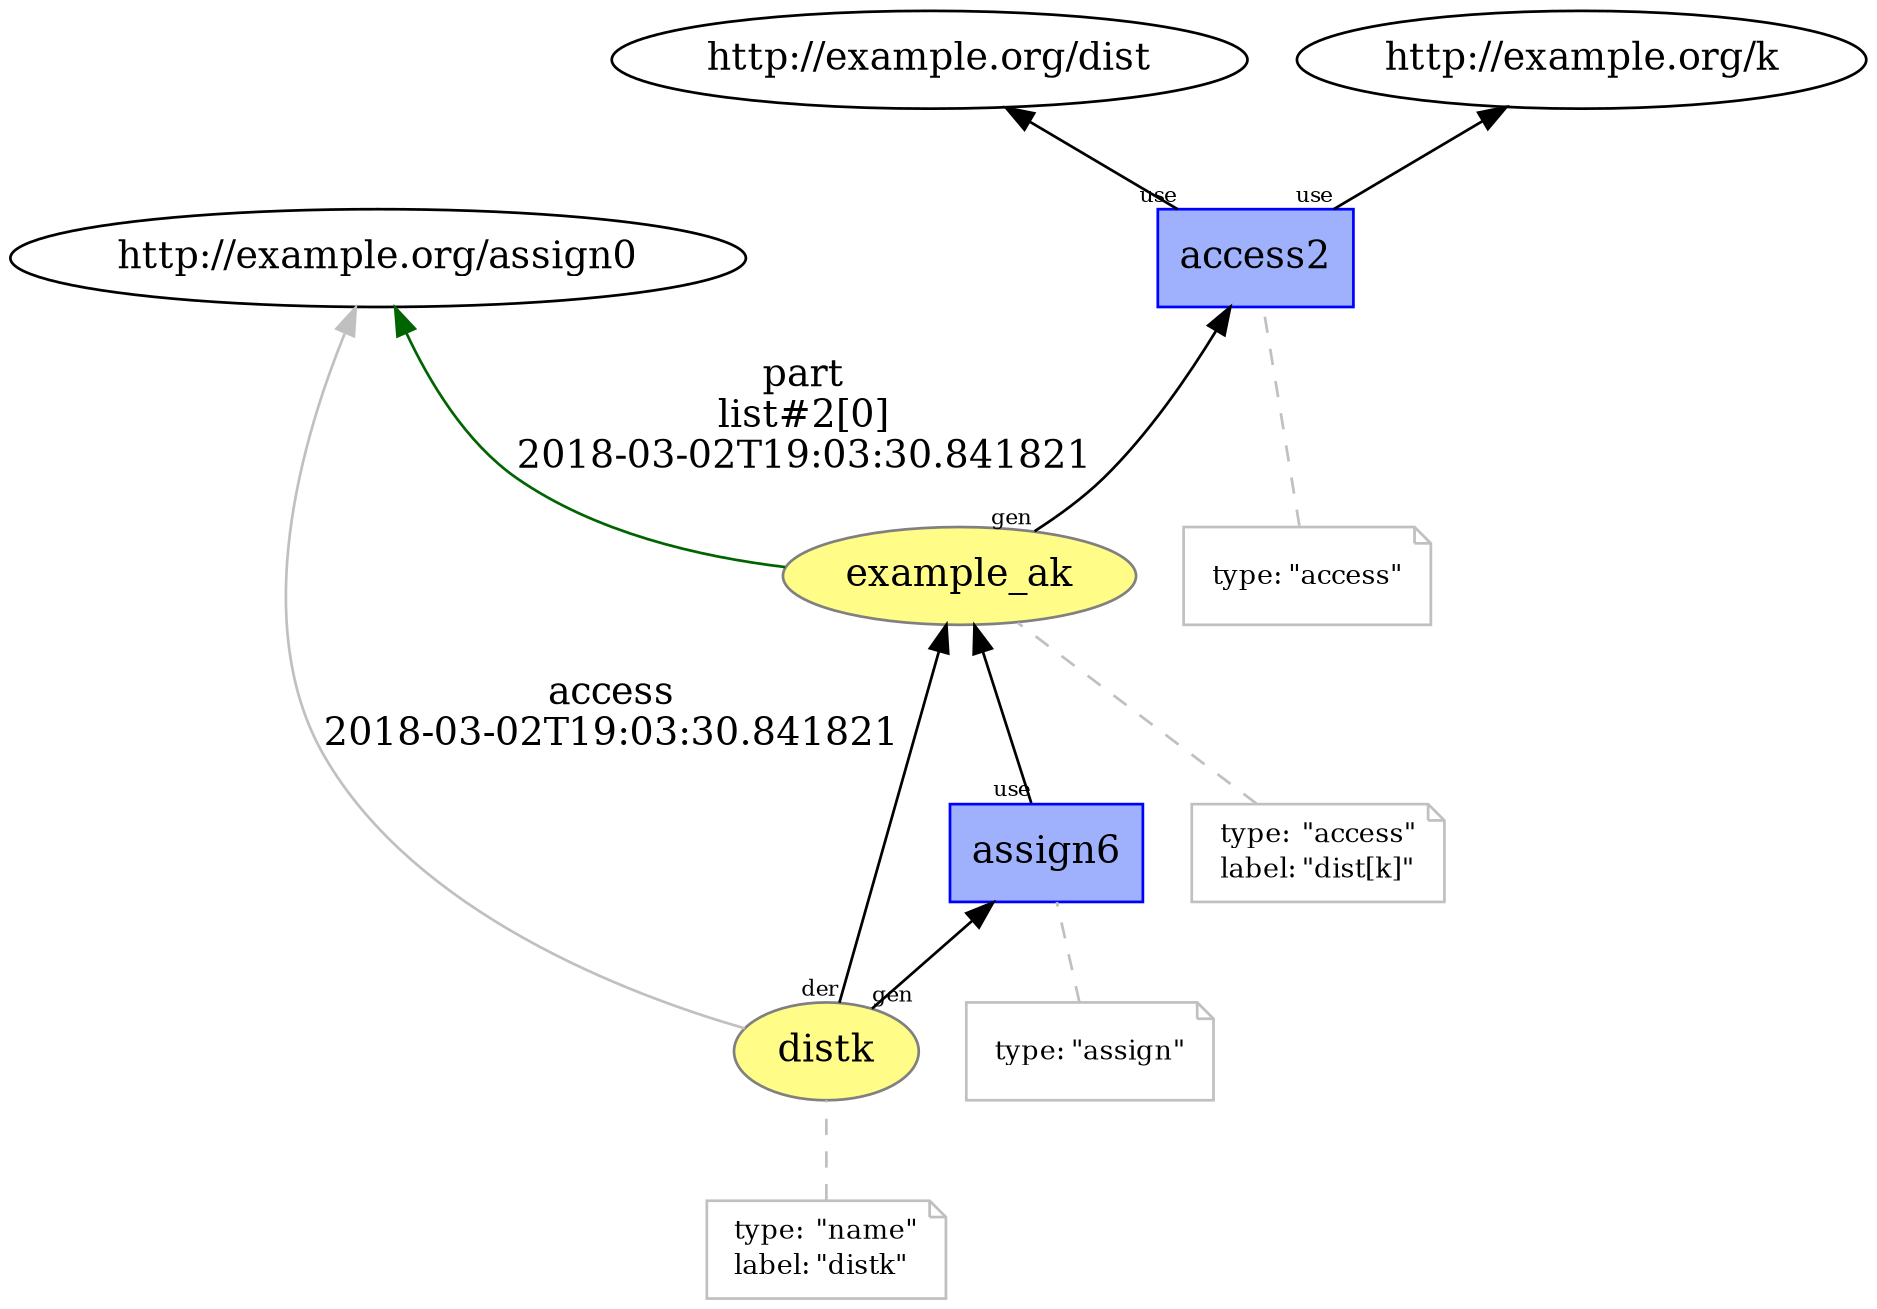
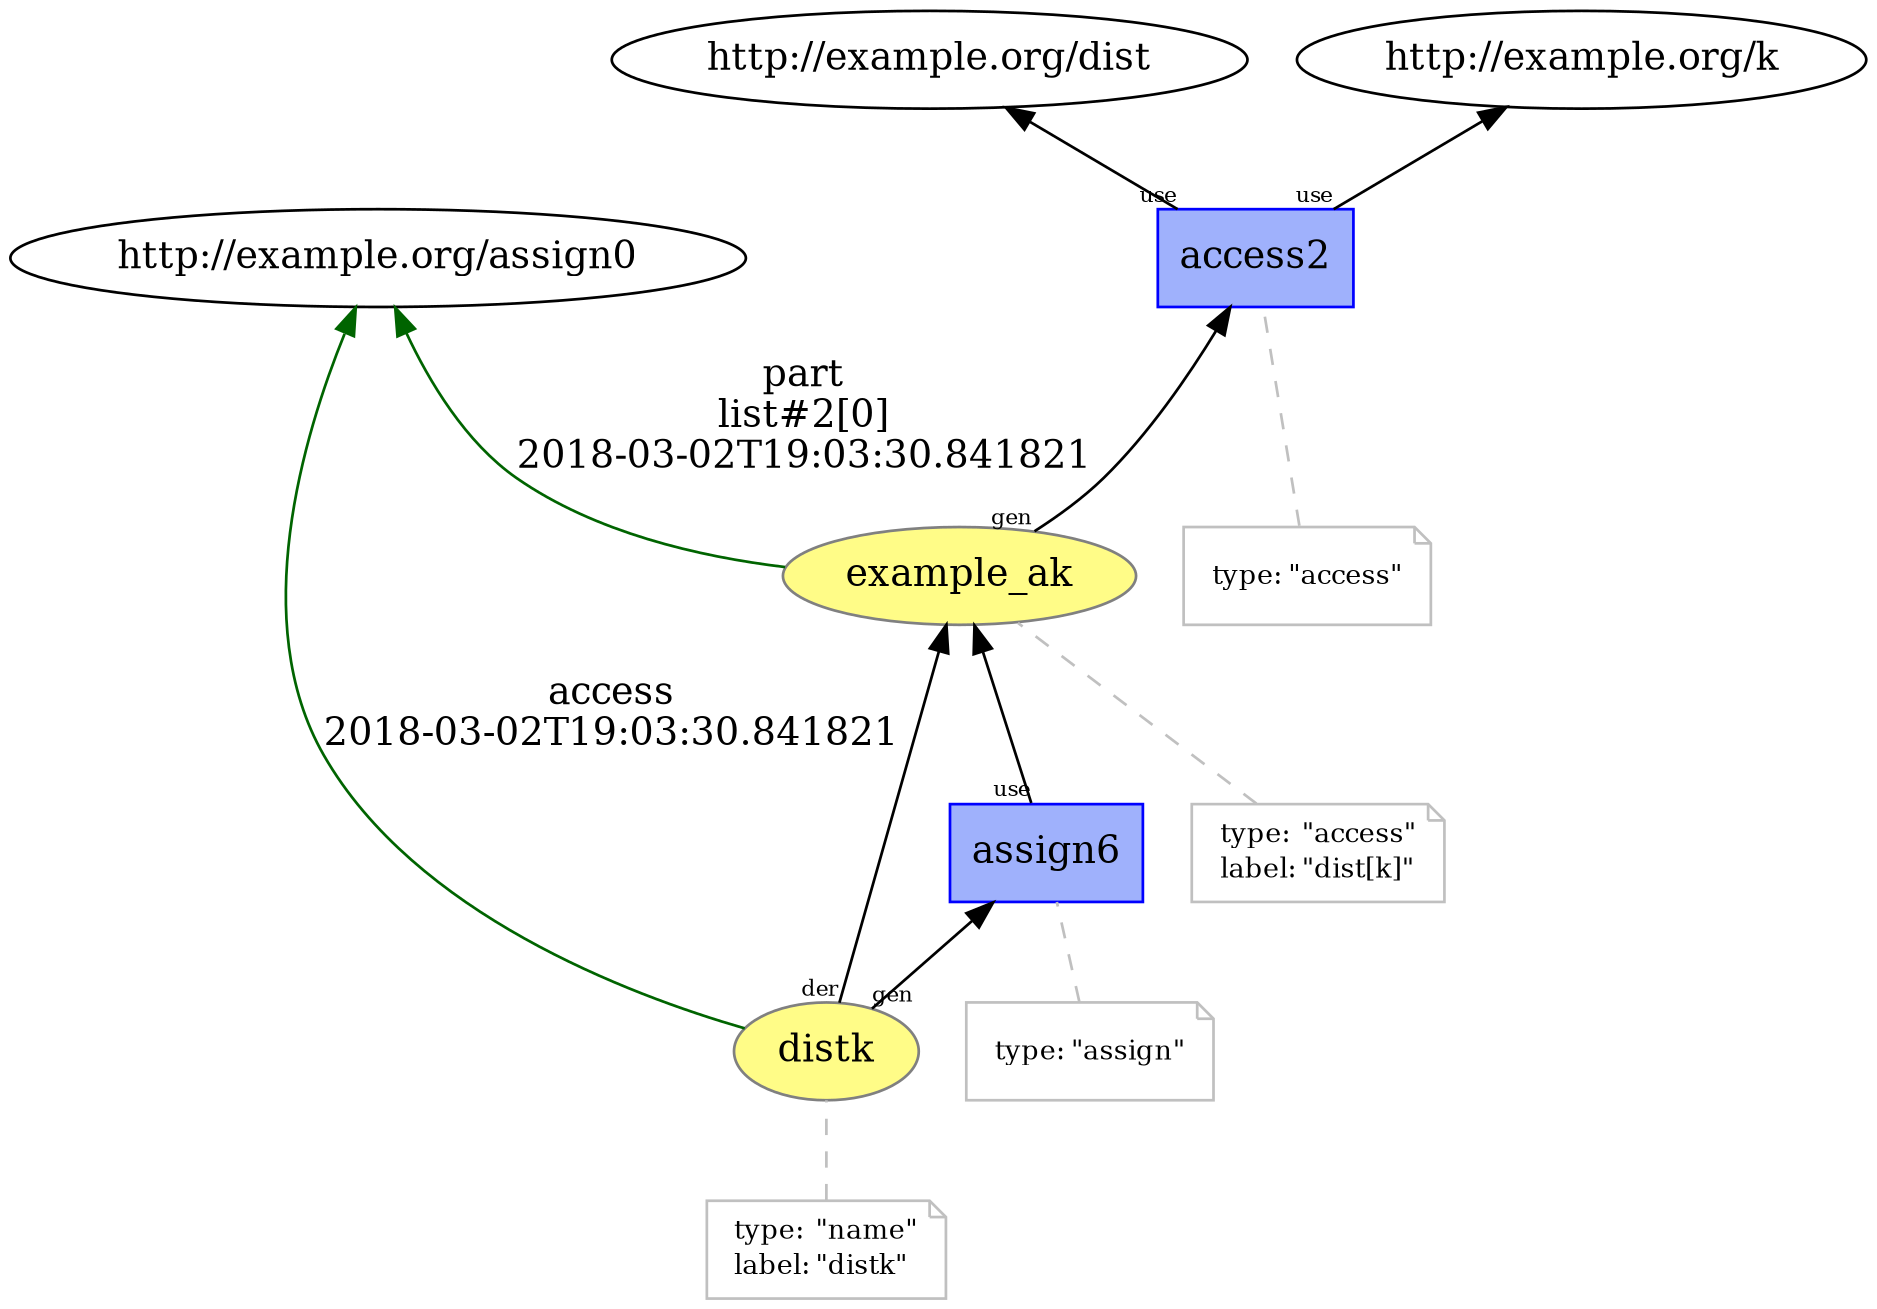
edge "distk" -> "http://example.org/assign0": color gray -> darkgreen
